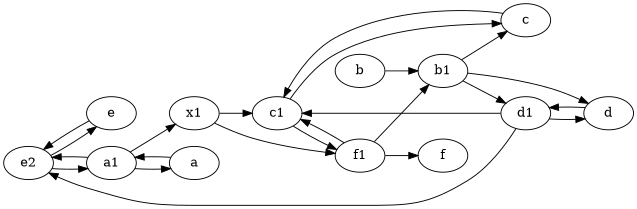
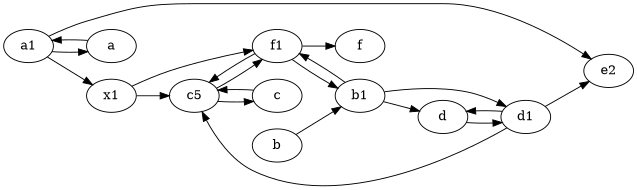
edge "b1" -> "c": now "b1" -> "f1"
node "e": removed
node "c1": label "c1" -> "c5"
edge "e2" -> "a1": removed
